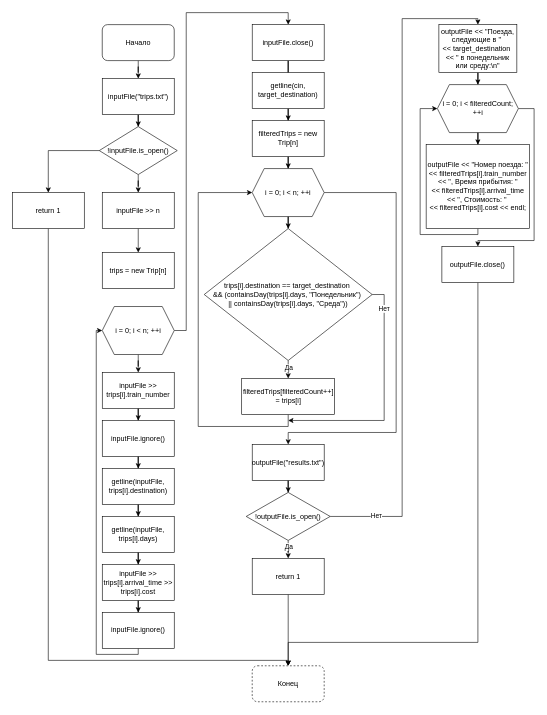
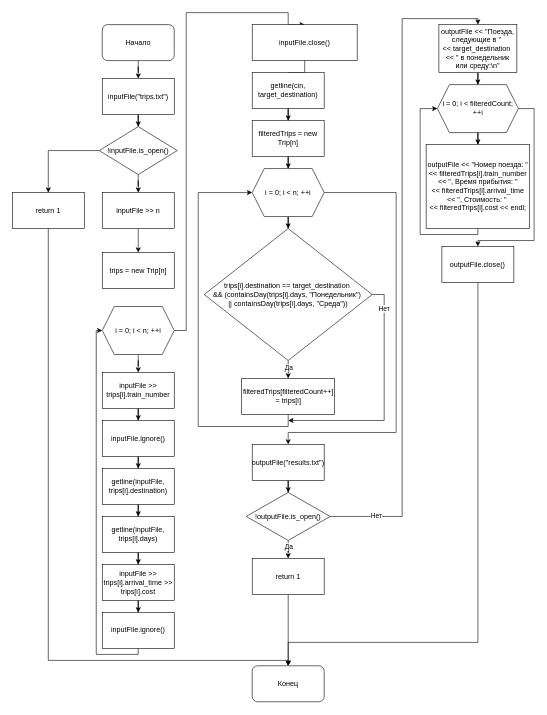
node "inputFile.close()": size 72x36 -> 105x36
node "Конец": style dashed -> solid
